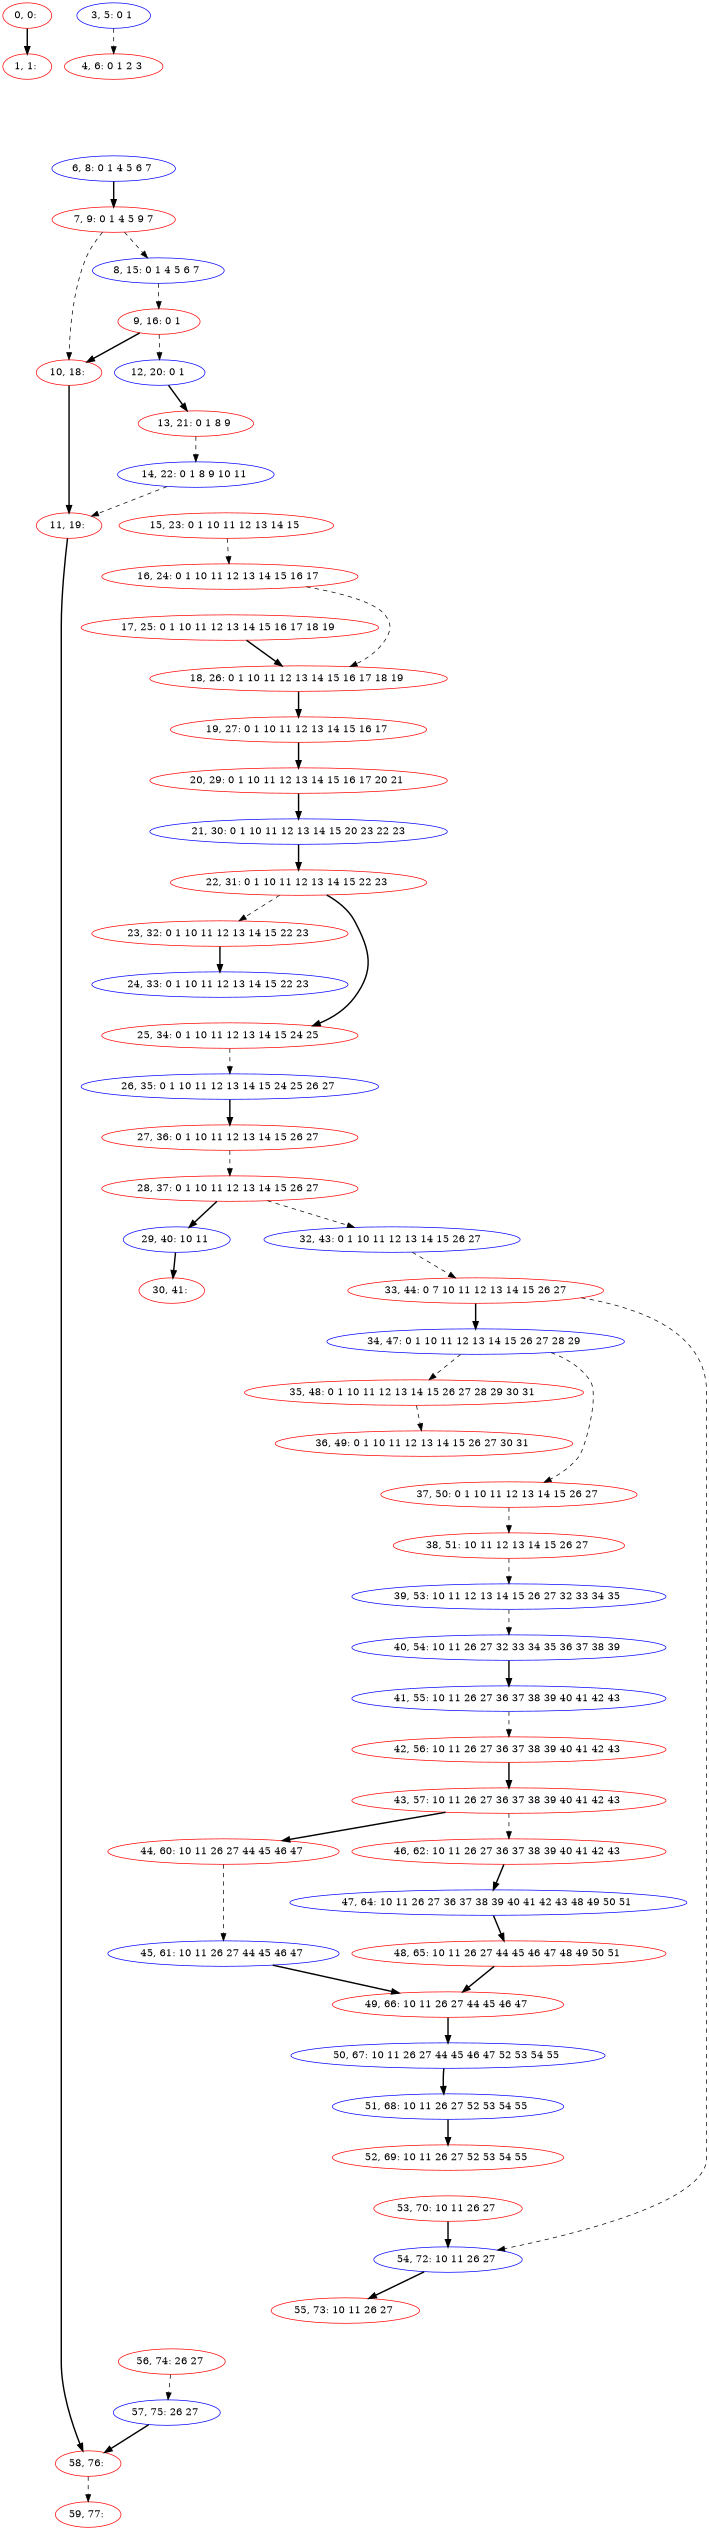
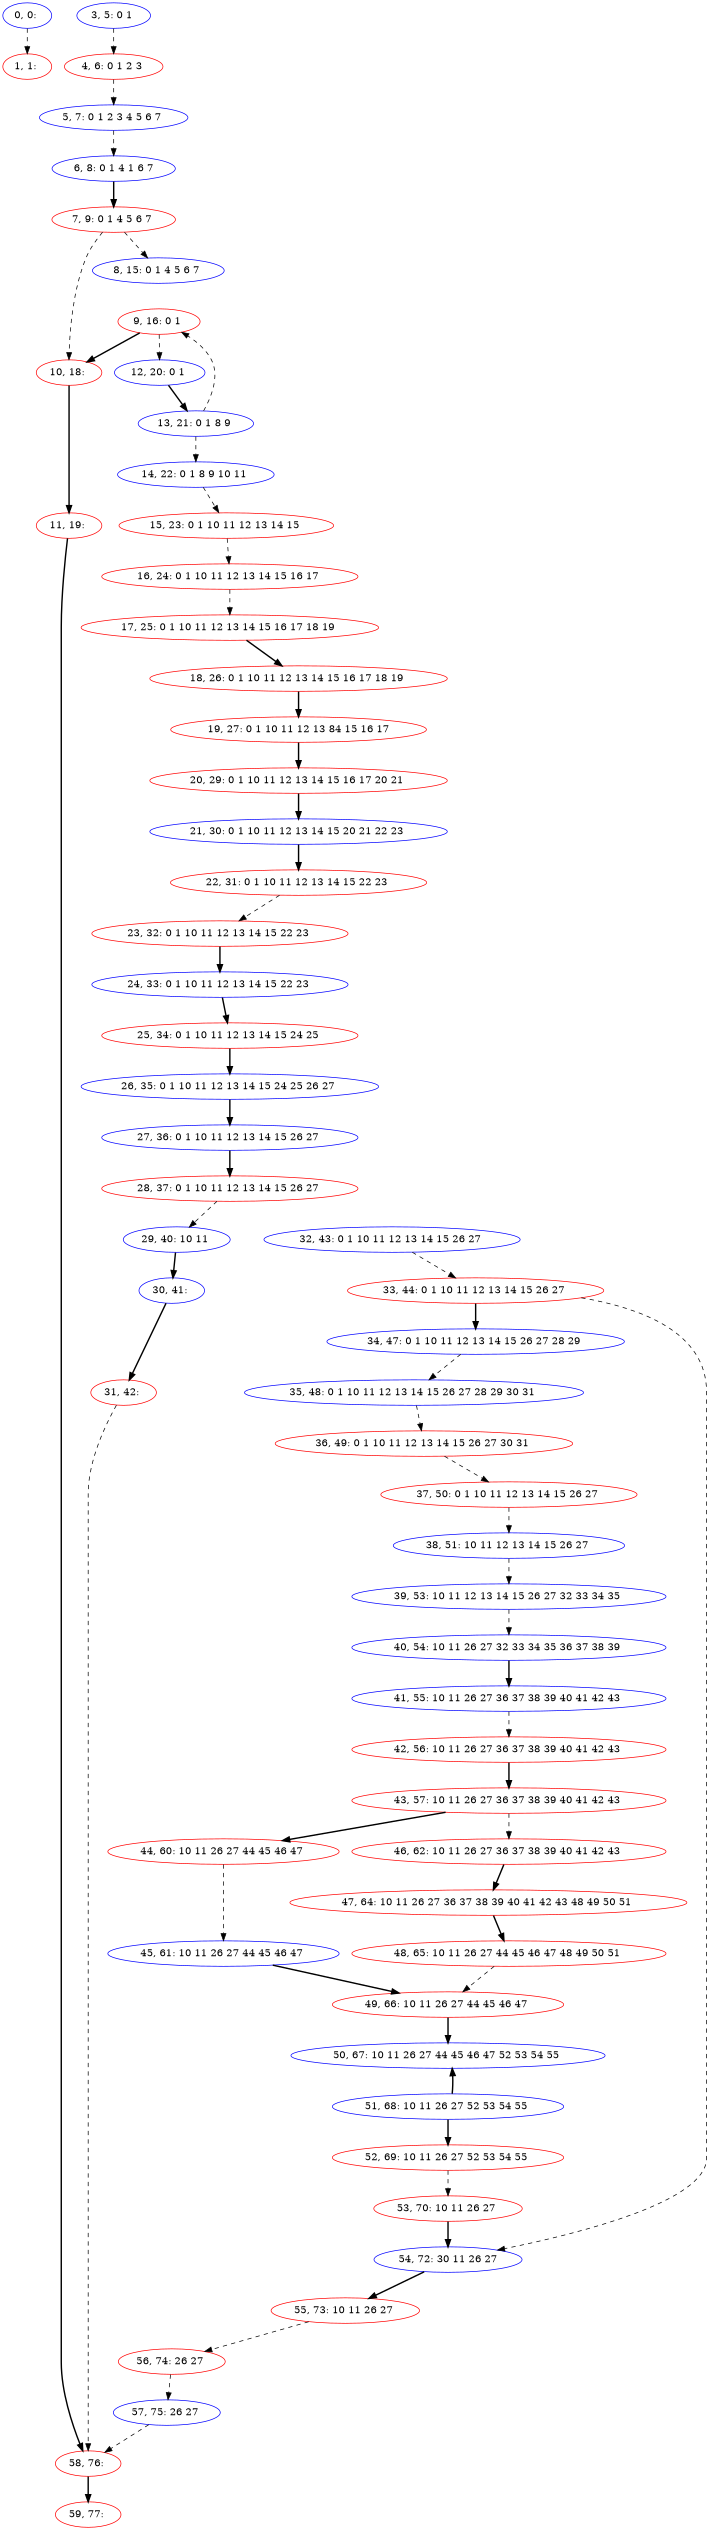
node "0, 0:": color red -> blue
edge "0, 0:" -> "1, 1:": style bold -> dashed
node "5, 7: 0 1 2 3 4 5 6 7": added
node "6, 8: 0 1 4 5 6 7": label "6, 8: 0 1 4 5 6 7" -> "6, 8: 0 1 4 1 6 7"
node "7, 9: 0 1 4 5 9 7": label "7, 9: 0 1 4 5 9 7" -> "7, 9: 0 1 4 5 6 7"
edge "8, 15: 0 1 4 5 6 7" -> "9, 16: 0 1": now "13, 21: 0 1 8 9" -> "9, 16: 0 1"
node "13, 21: 0 1 8 9": color red -> blue
edge "14, 22: 0 1 8 9 10 11" -> "11, 19:": now "14, 22: 0 1 8 9 10 11" -> "15, 23: 0 1 10 11 12 13 14 15"
edge "16, 24: 0 1 10 11 12 13 14 15 16 17" -> "18, 26: 0 1 10 11 12 13 14 15 16 17 18 19": now "16, 24: 0 1 10 11 12 13 14 15 16 17" -> "17, 25: 0 1 10 11 12 13 14 15 16 17 18 19"
node "19, 27: 0 1 10 11 12 13 14 15 16 17": label "19, 27: 0 1 10 11 12 13 14 15 16 17" -> "19, 27: 0 1 10 11 12 13 84 15 16 17"
node "21, 30: 0 1 10 11 12 13 14 15 20 23 22 23": label "21, 30: 0 1 10 11 12 13 14 15 20 23 22 23" -> "21, 30: 0 1 10 11 12 13 14 15 20 21 22 23"
edge "22, 31: 0 1 10 11 12 13 14 15 22 23" -> "25, 34: 0 1 10 11 12 13 14 15 24 25": now "24, 33: 0 1 10 11 12 13 14 15 22 23" -> "25, 34: 0 1 10 11 12 13 14 15 24 25"
edge "25, 34: 0 1 10 11 12 13 14 15 24 25" -> "26, 35: 0 1 10 11 12 13 14 15 24 25 26 27": style dashed -> bold
node "27, 36: 0 1 10 11 12 13 14 15 26 27": color red -> blue
edge "27, 36: 0 1 10 11 12 13 14 15 26 27" -> "28, 37: 0 1 10 11 12 13 14 15 26 27": style dashed -> bold
edge "28, 37: 0 1 10 11 12 13 14 15 26 27" -> "29, 40: 10 11": style bold -> dashed
edge "28, 37: 0 1 10 11 12 13 14 15 26 27" -> "32, 43: 0 1 10 11 12 13 14 15 26 27": removed
node "30, 41:": color red -> blue
node "33, 44: 0 7 10 11 12 13 14 15 26 27": label "33, 44: 0 7 10 11 12 13 14 15 26 27" -> "33, 44: 0 1 10 11 12 13 14 15 26 27"
node "31, 42:": added
node "35, 48: 0 1 10 11 12 13 14 15 26 27 28 29 30 31": color red -> blue
edge "34, 47: 0 1 10 11 12 13 14 15 26 27 28 29" -> "37, 50: 0 1 10 11 12 13 14 15 26 27": now "36, 49: 0 1 10 11 12 13 14 15 26 27 30 31" -> "37, 50: 0 1 10 11 12 13 14 15 26 27"
node "38, 51: 10 11 12 13 14 15 26 27": color red -> blue
node "47, 64: 10 11 26 27 36 37 38 39 40 41 42 43 48 49 50 51": color blue -> red
edge "48, 65: 10 11 26 27 44 45 46 47 48 49 50 51" -> "49, 66: 10 11 26 27 44 45 46 47": style bold -> dashed
edge "50, 67: 10 11 26 27 44 45 46 47 52 53 54 55" -> "51, 68: 10 11 26 27 52 53 54 55": reversed
edge "52, 69: 10 11 26 27 52 53 54 55" -> "53, 70: 10 11 26 27": added
node "54, 72: 10 11 26 27": label "54, 72: 10 11 26 27" -> "54, 72: 30 11 26 27"
edge "55, 73: 10 11 26 27" -> "56, 74: 26 27": added
edge "57, 75: 26 27" -> "58, 76:": style bold -> dashed
edge "58, 76:" -> "59, 77:": style dashed -> bold
